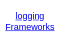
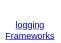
node "logging Frameworks": moved (30, 21) -> (30, 30)
